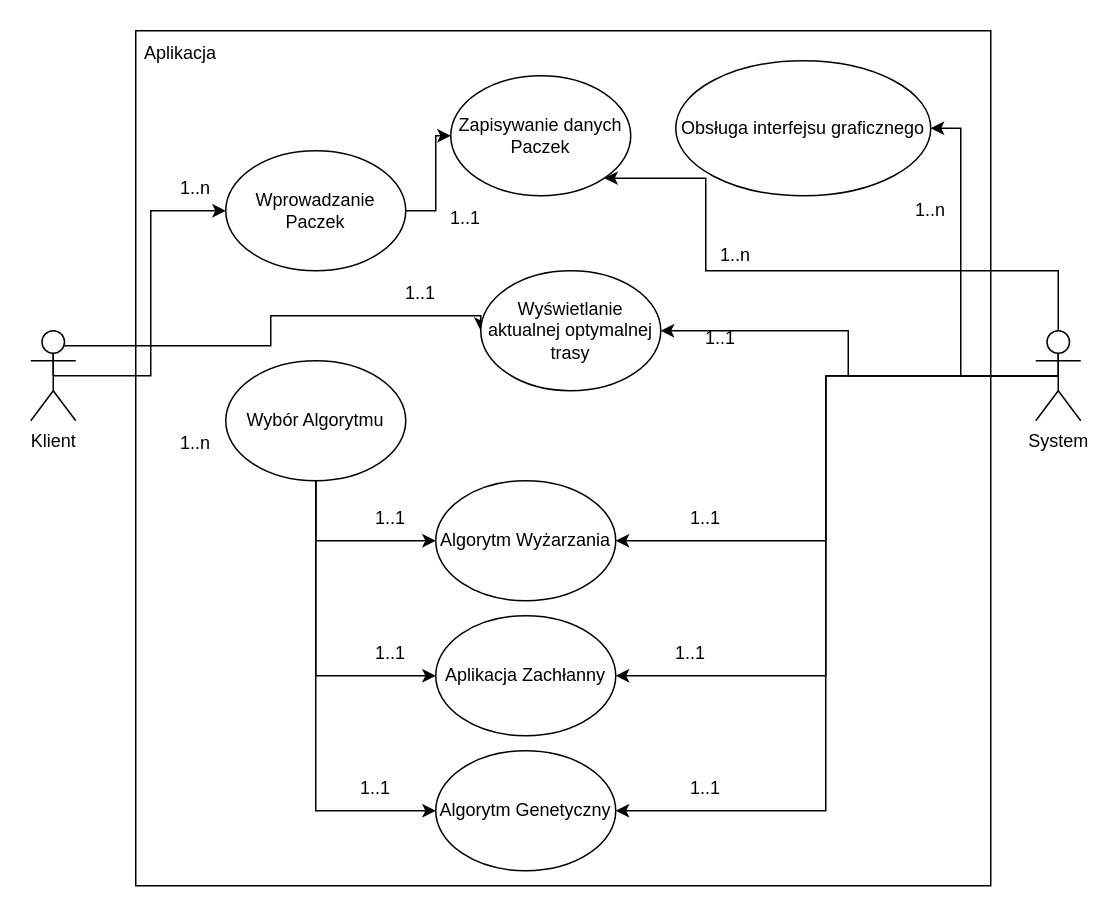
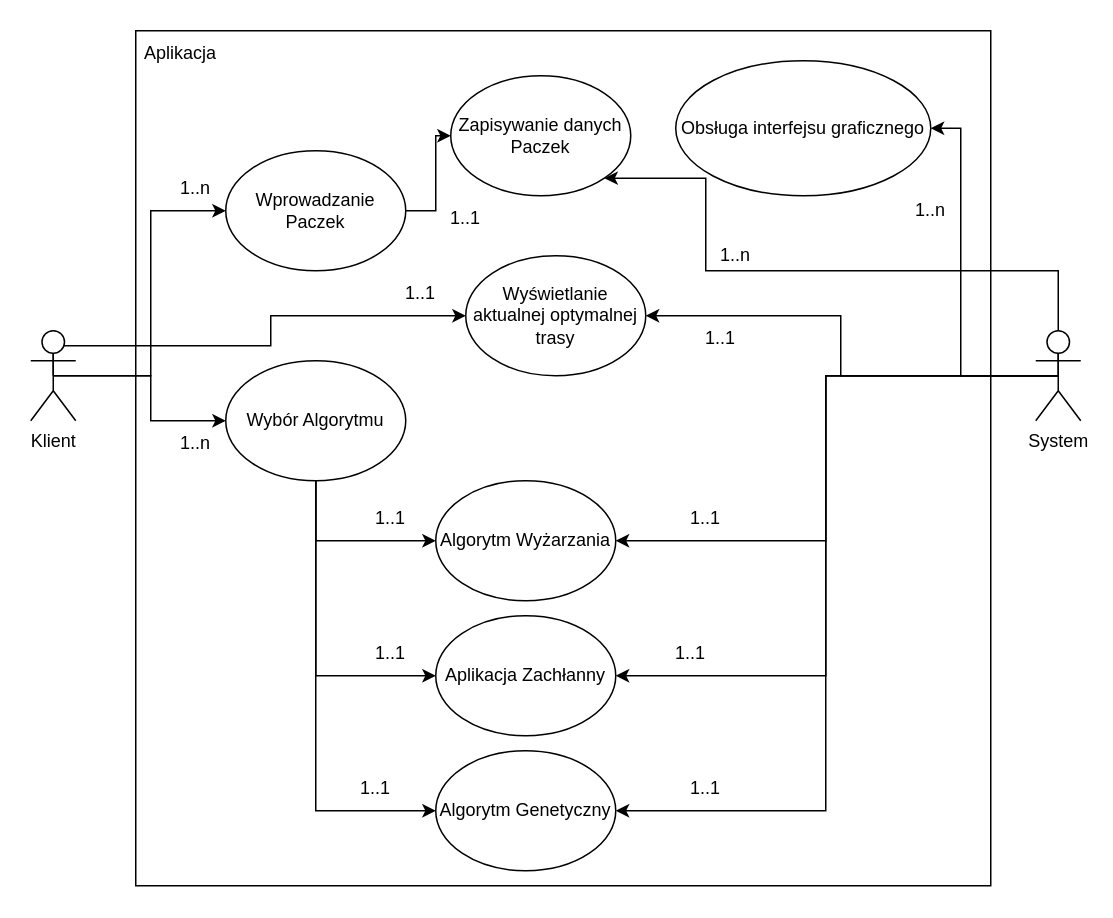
node "Wyświetlanie aktualnej optymalnej trasy": moved (571, 331) -> (556, 316)
edge "Klient" -> "Wybór Algorytmu": added
